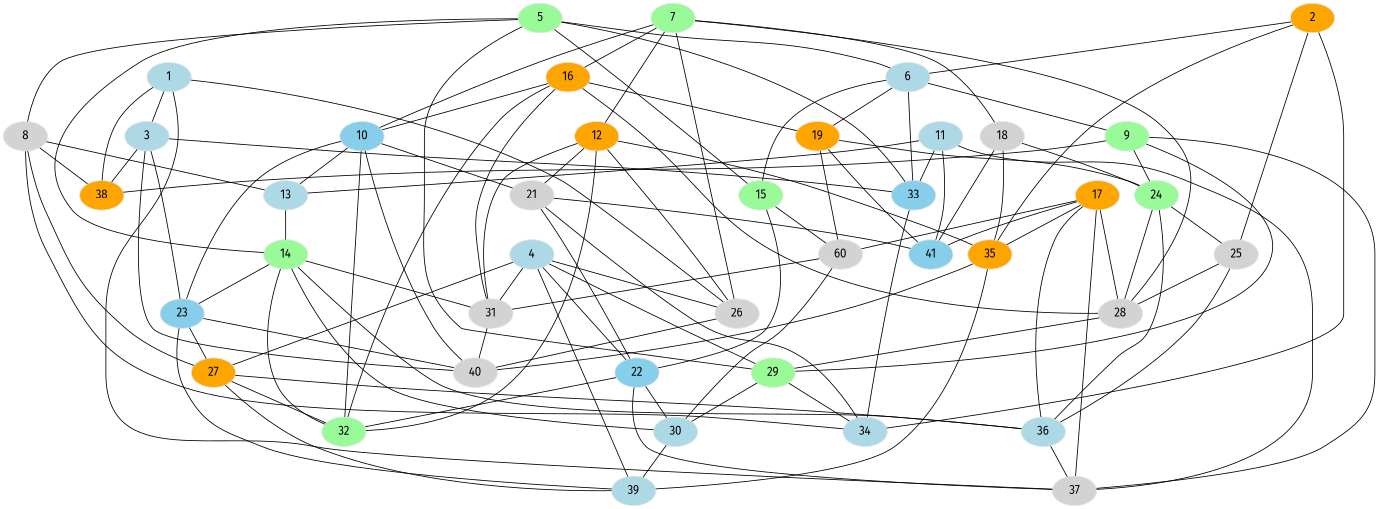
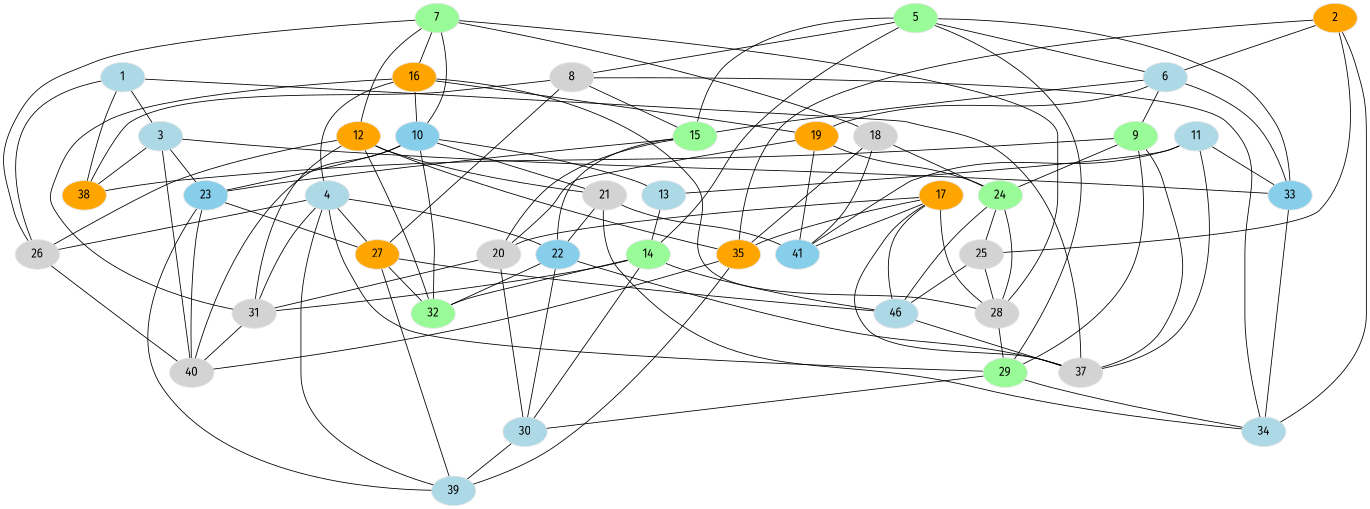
edge "8" -- "13": now "8" -- "15"
edge "16" -- "32": now "16" -- "4"
node "60": label "60" -> "20"
edge "14" -- "23": now "15" -- "23"
node "36": label "36" -> "46"
